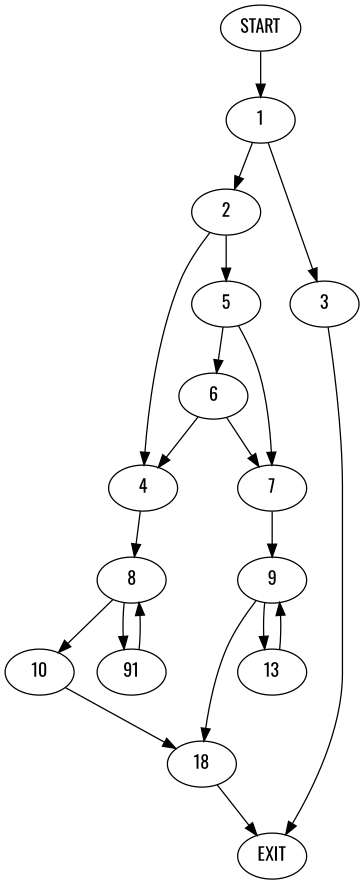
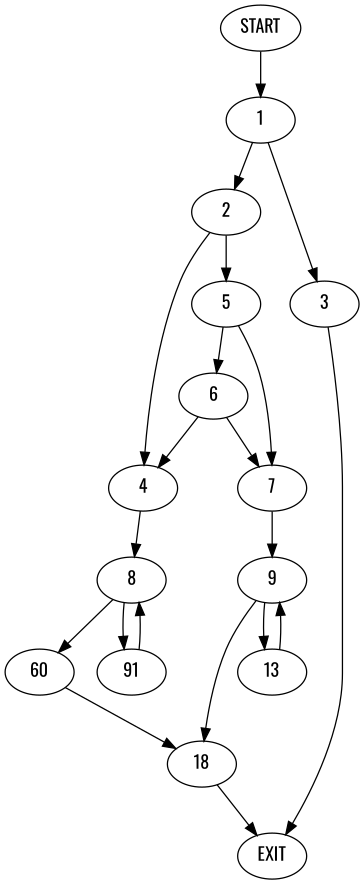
node "10": label "10" -> "60"
